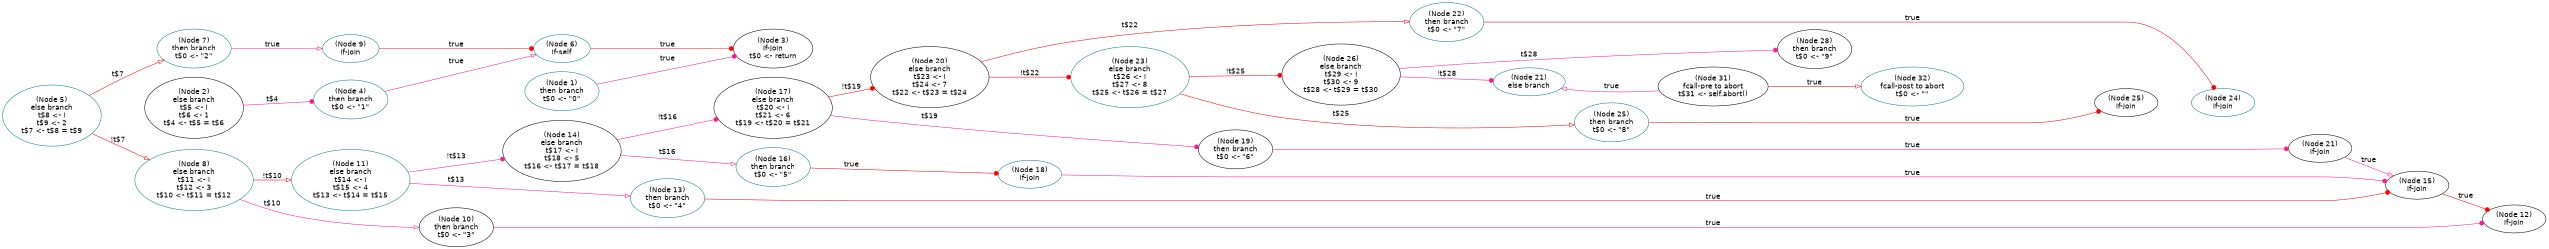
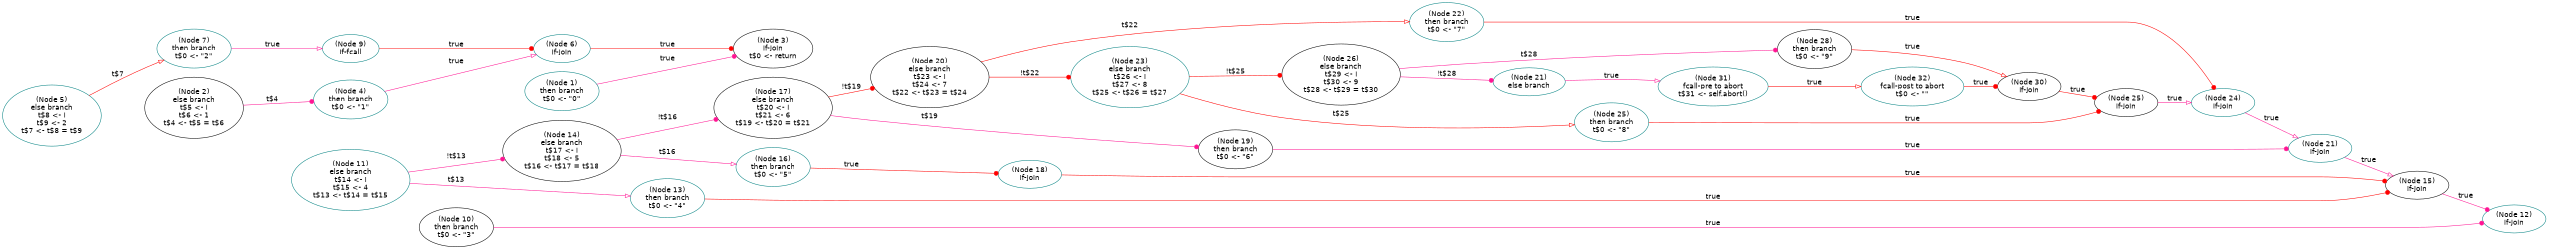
node "(Node 9) if-join": label "(Node 9) if-join" -> "(Node 9) if-fcall"
node "(Node 6) if-self": label "(Node 6) if-self" -> "(Node 6) if-join"
node "(Node 31) fcall-pre to abort t$31 <- self.abort()": color black -> teal
node "(Node 30) if-join": added
edge "(Node 31) fcall-pre to abort t$31 <- self.abort()" -> "(Node 21) else branch": reversed
edge "(Node 25) if-join" -> "(Node 24) if-join": added, label "true"
edge "(Node 24) if-join" -> "(Node 21) if-join": added, label "true"
node "(Node 21) if-join": color black -> teal
edge "(Node 18) if-join" -> "(Node 15) if-join": color deeppink -> red
node "(Node 8) else branch t$11 <- i t$12 <- 3 t$10 <- t$11 = t$12": removed
edge "(Node 15) if-join" -> "(Node 12) if-join": color red -> deeppink
node "(Node 12) if-join": color black -> teal
